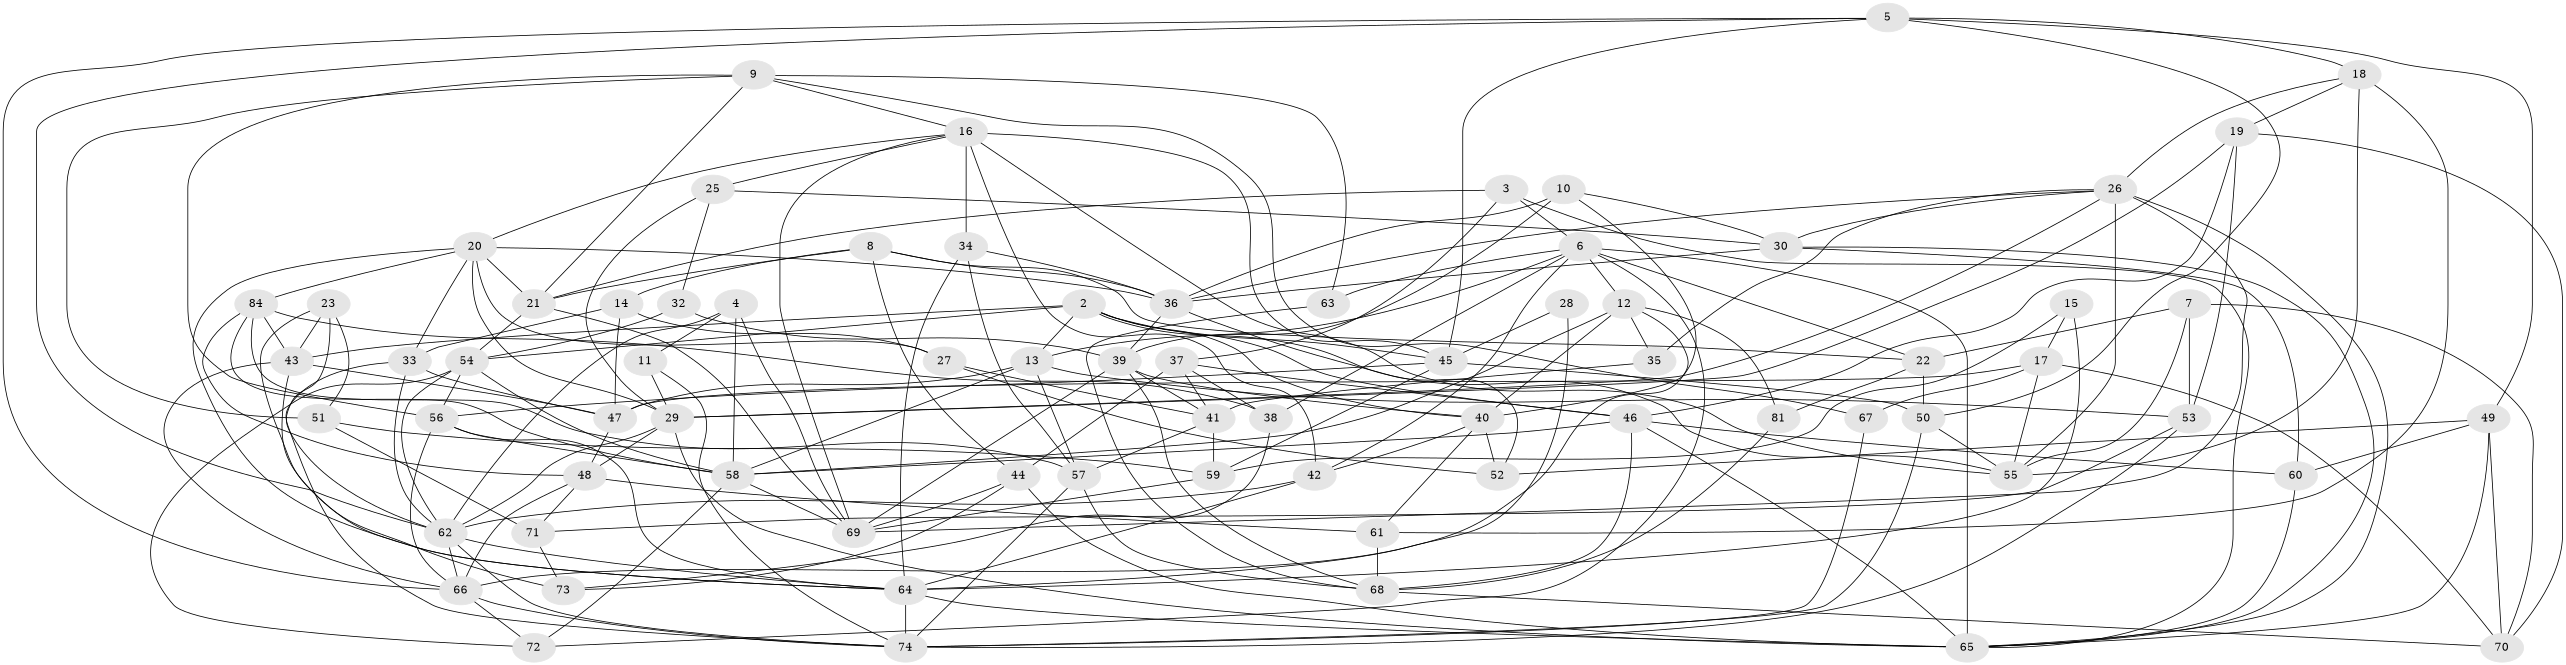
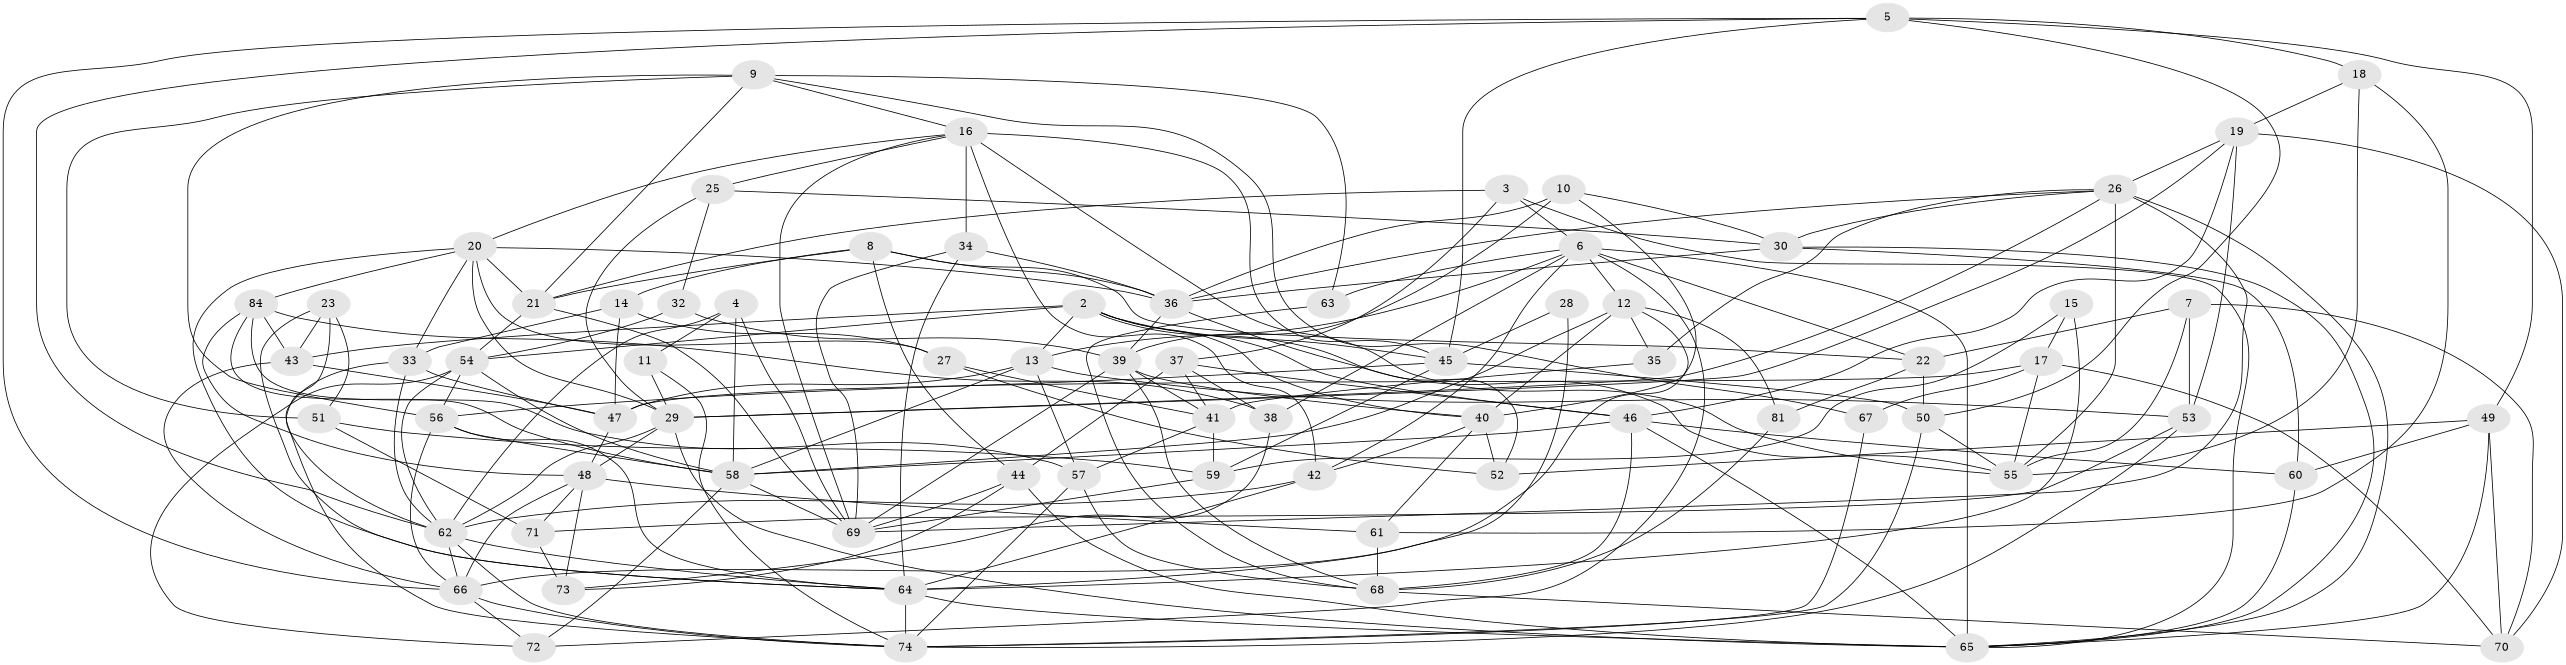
edge "18" -- "26": now "19" -- "26"
edge "34" -- "57": now "34" -- "69"
edge "43" -- "73": now "48" -- "73"
